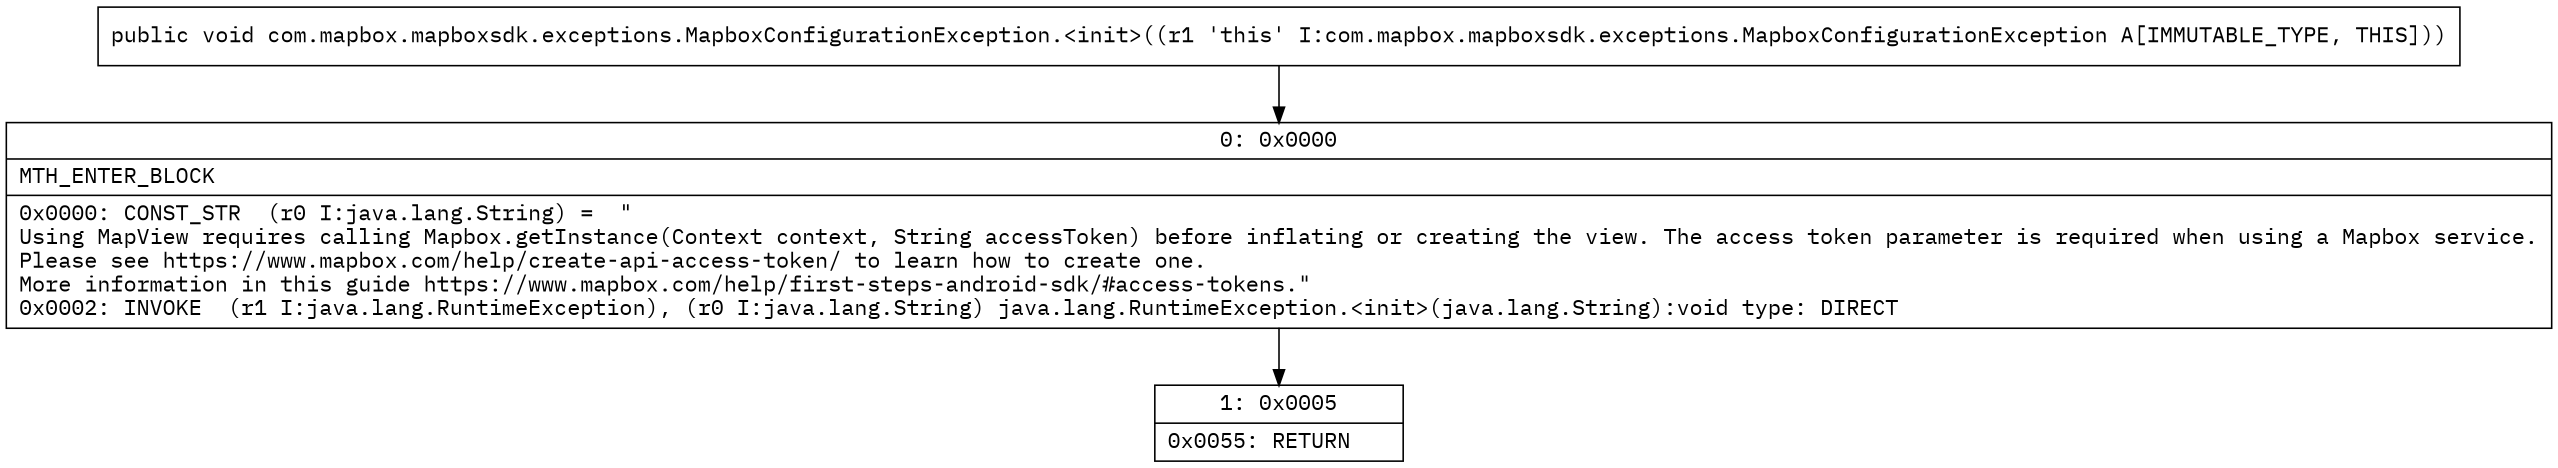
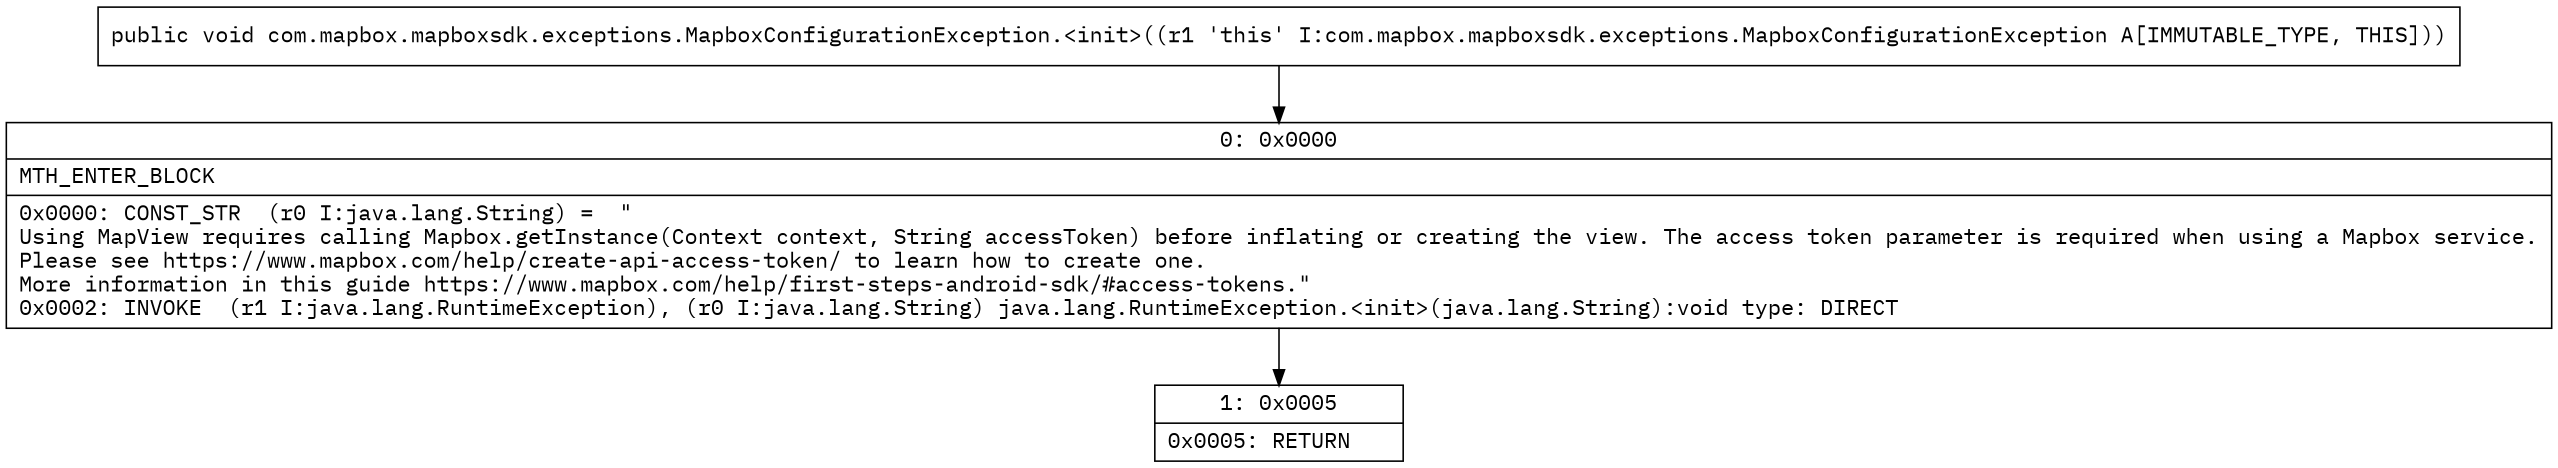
node "1: 0x0005": text "0x0055: RETURN" -> "0x0005: RETURN"
